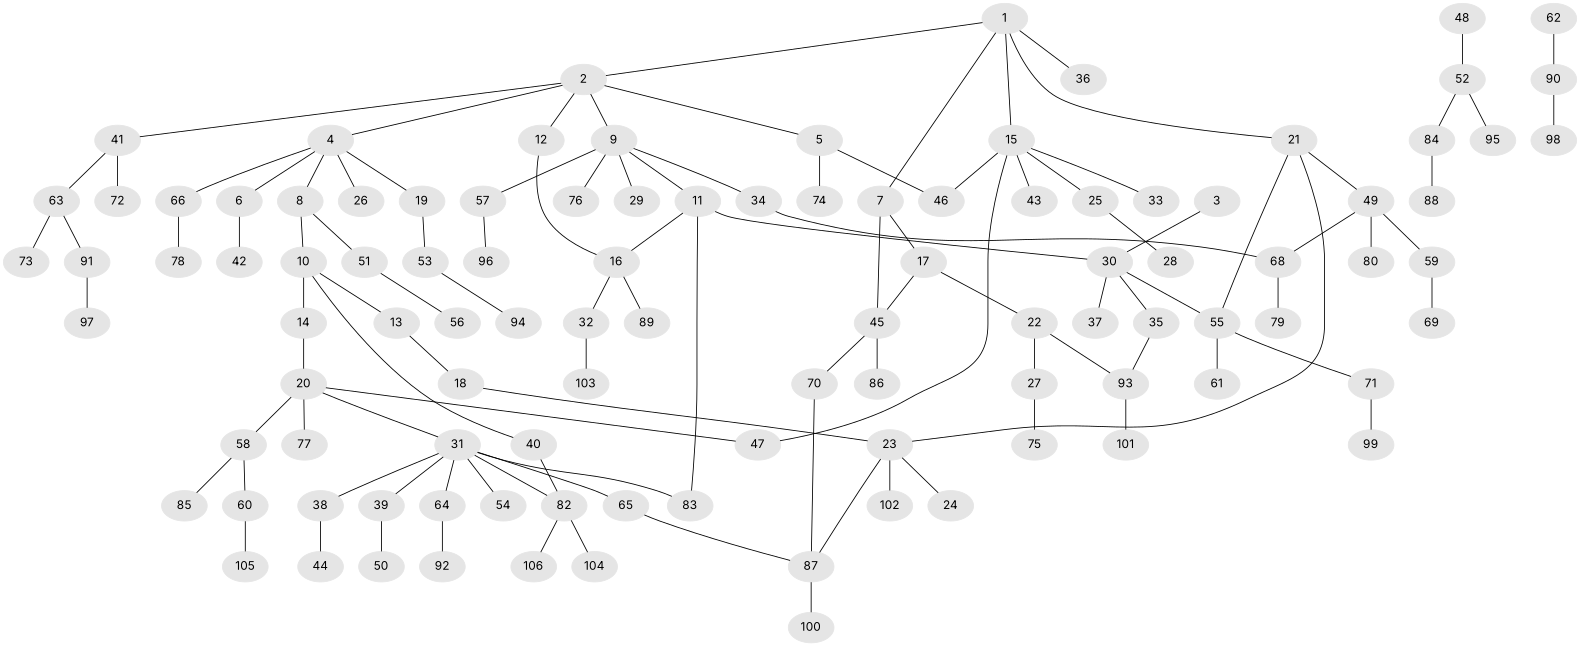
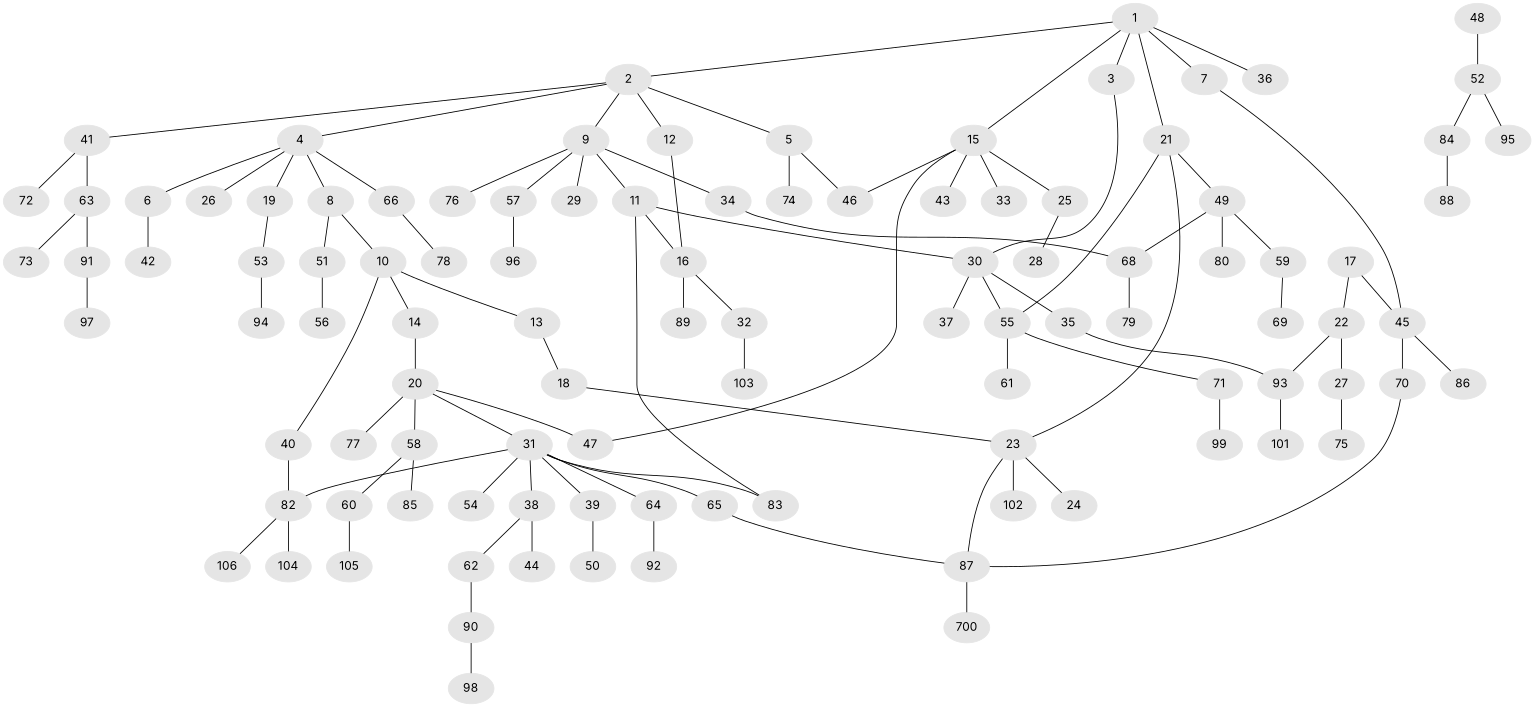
edge "1" -- "3": added
edge "7" -- "17": removed
edge "38" -- "62": added
node "100": label "100" -> "700"
